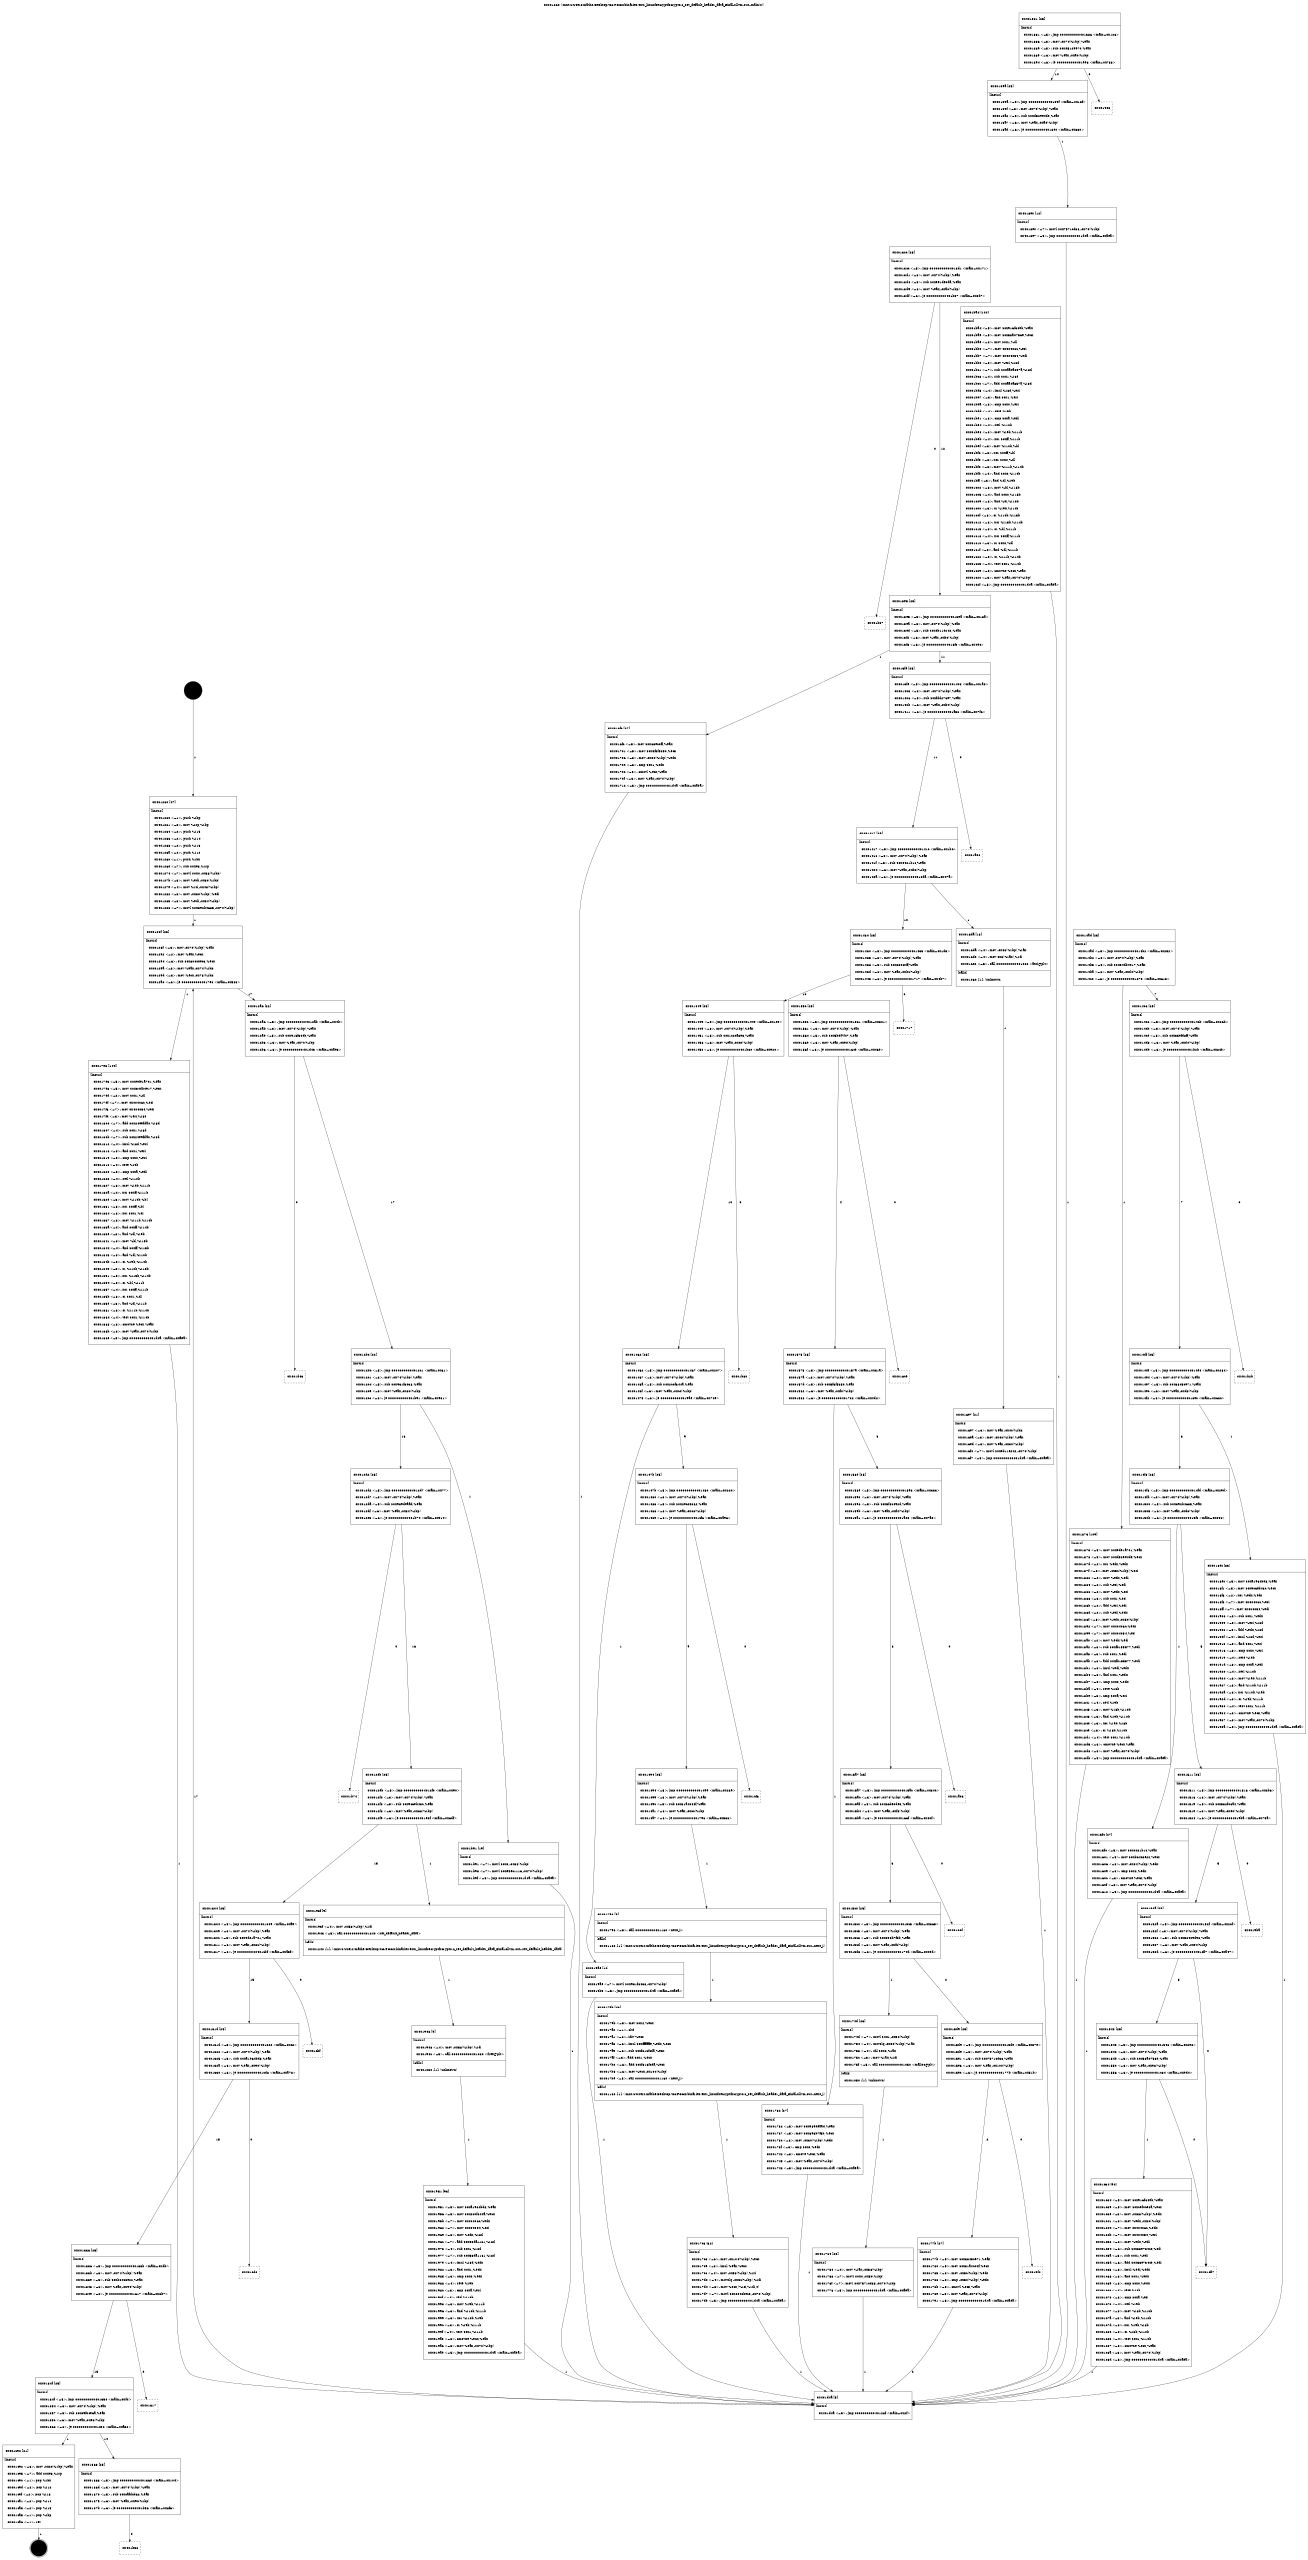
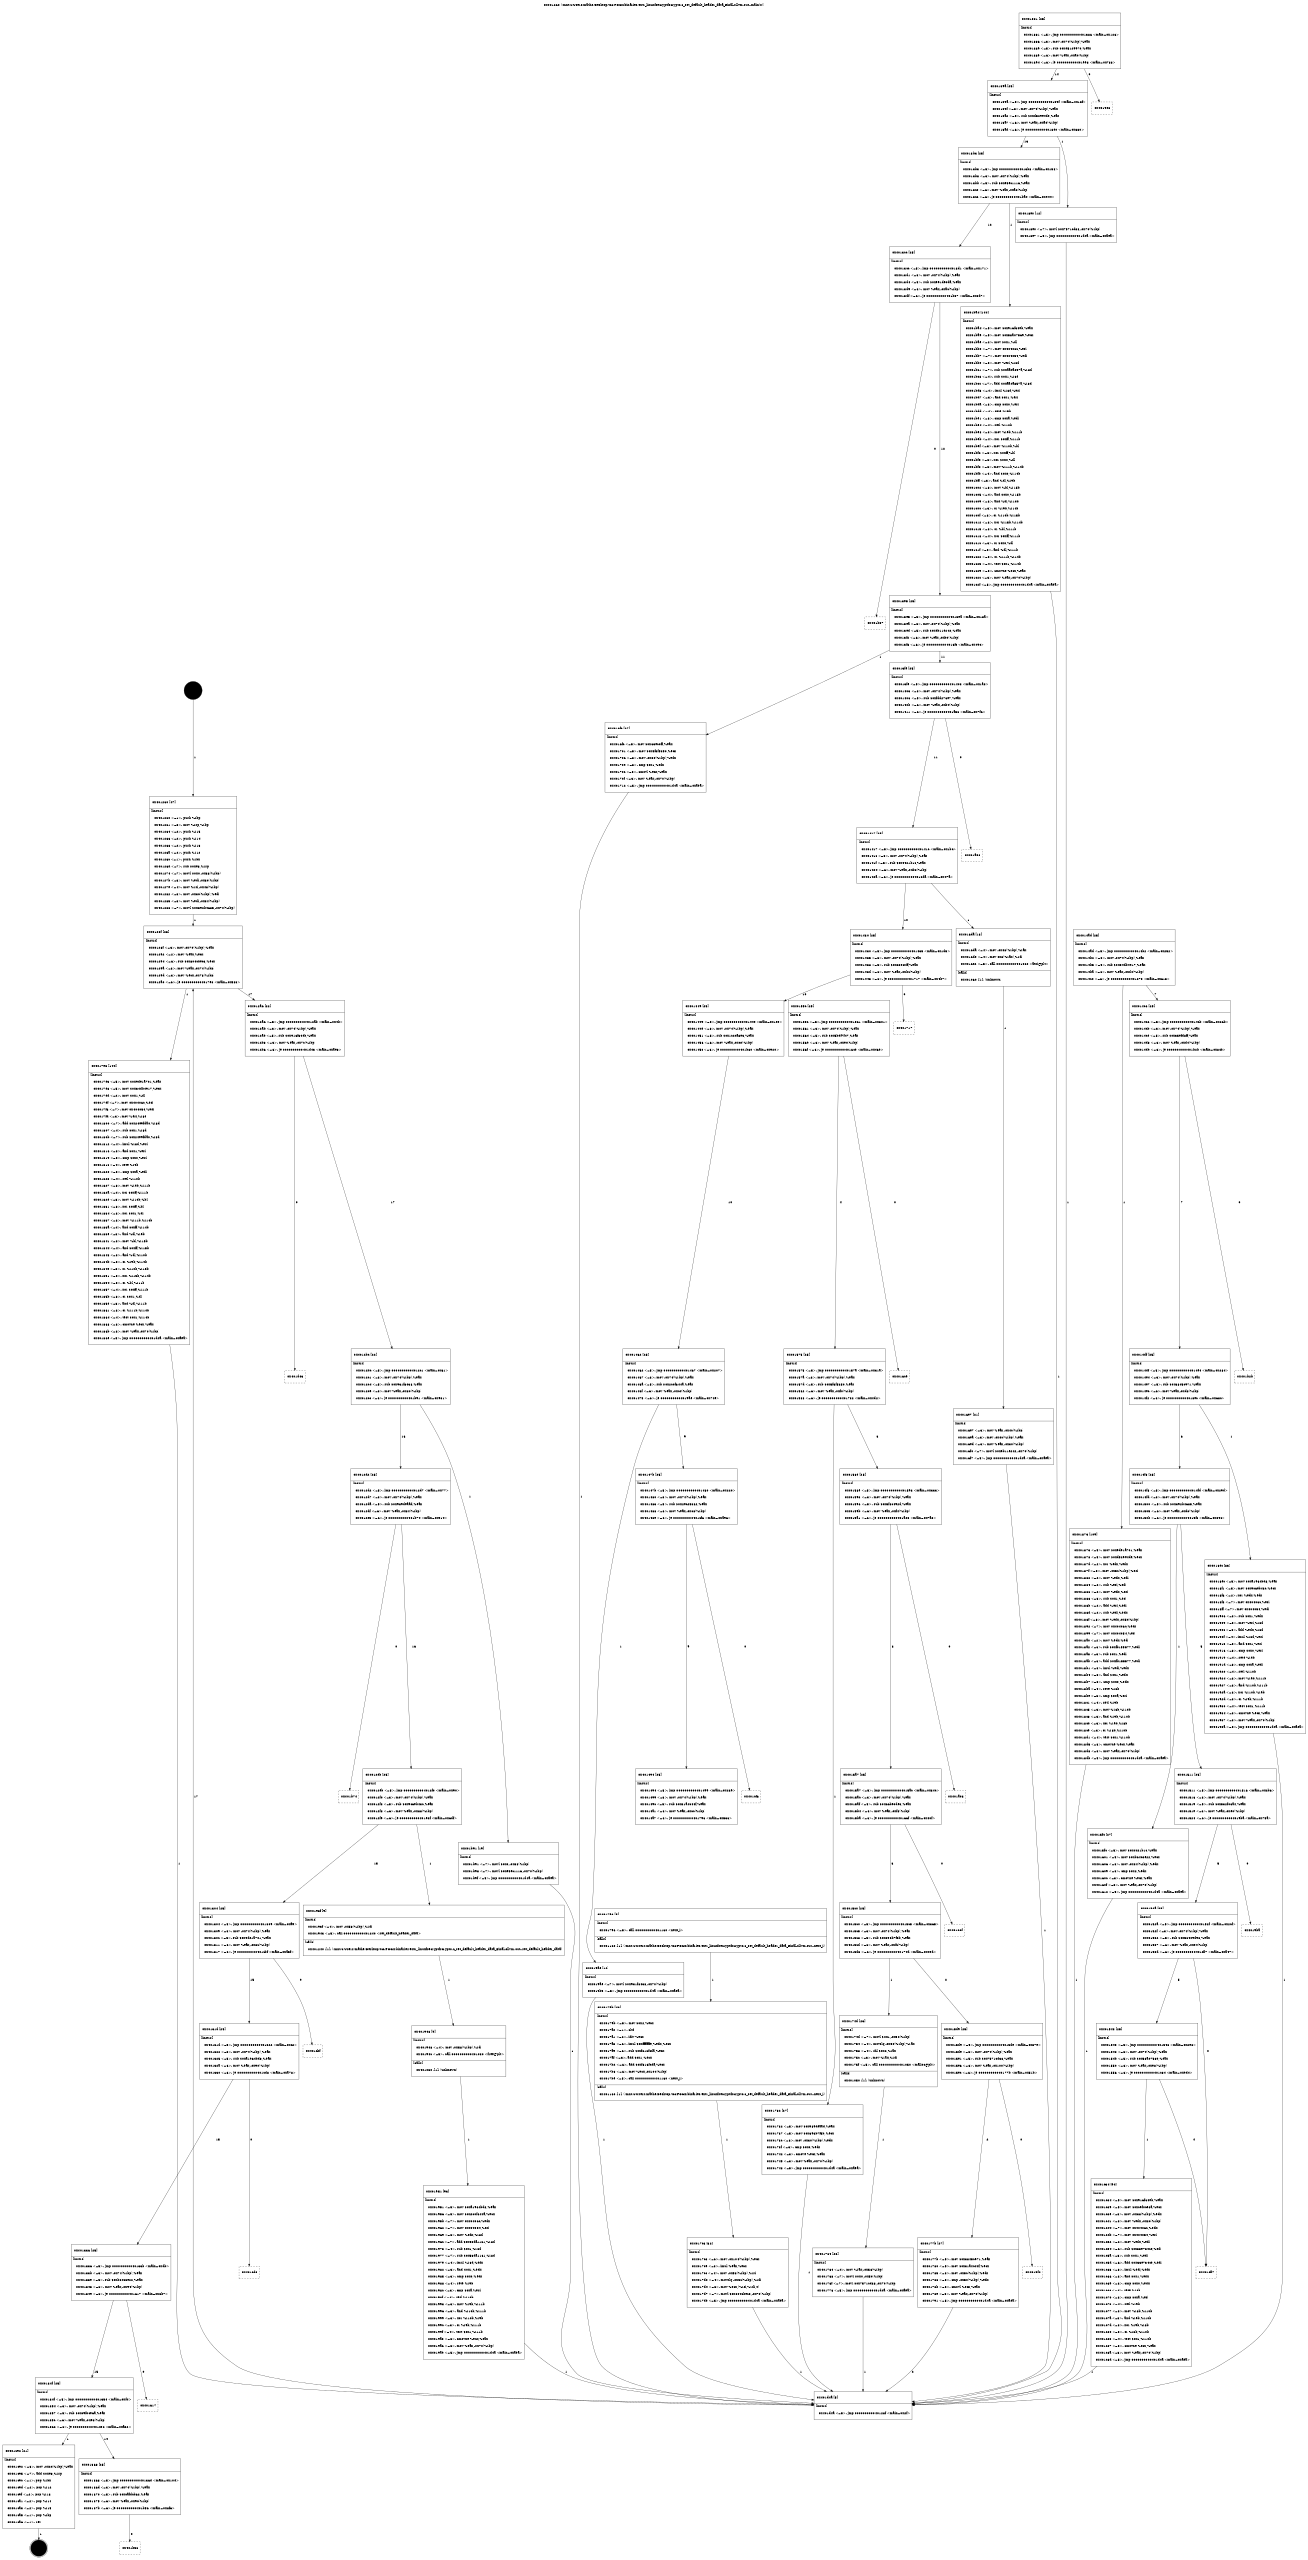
node "0x4013b3 [25]": added
node "0x401b80": removed
edge "0x401494 [25]" -> "0x401796 [5]": removed, label "1"
